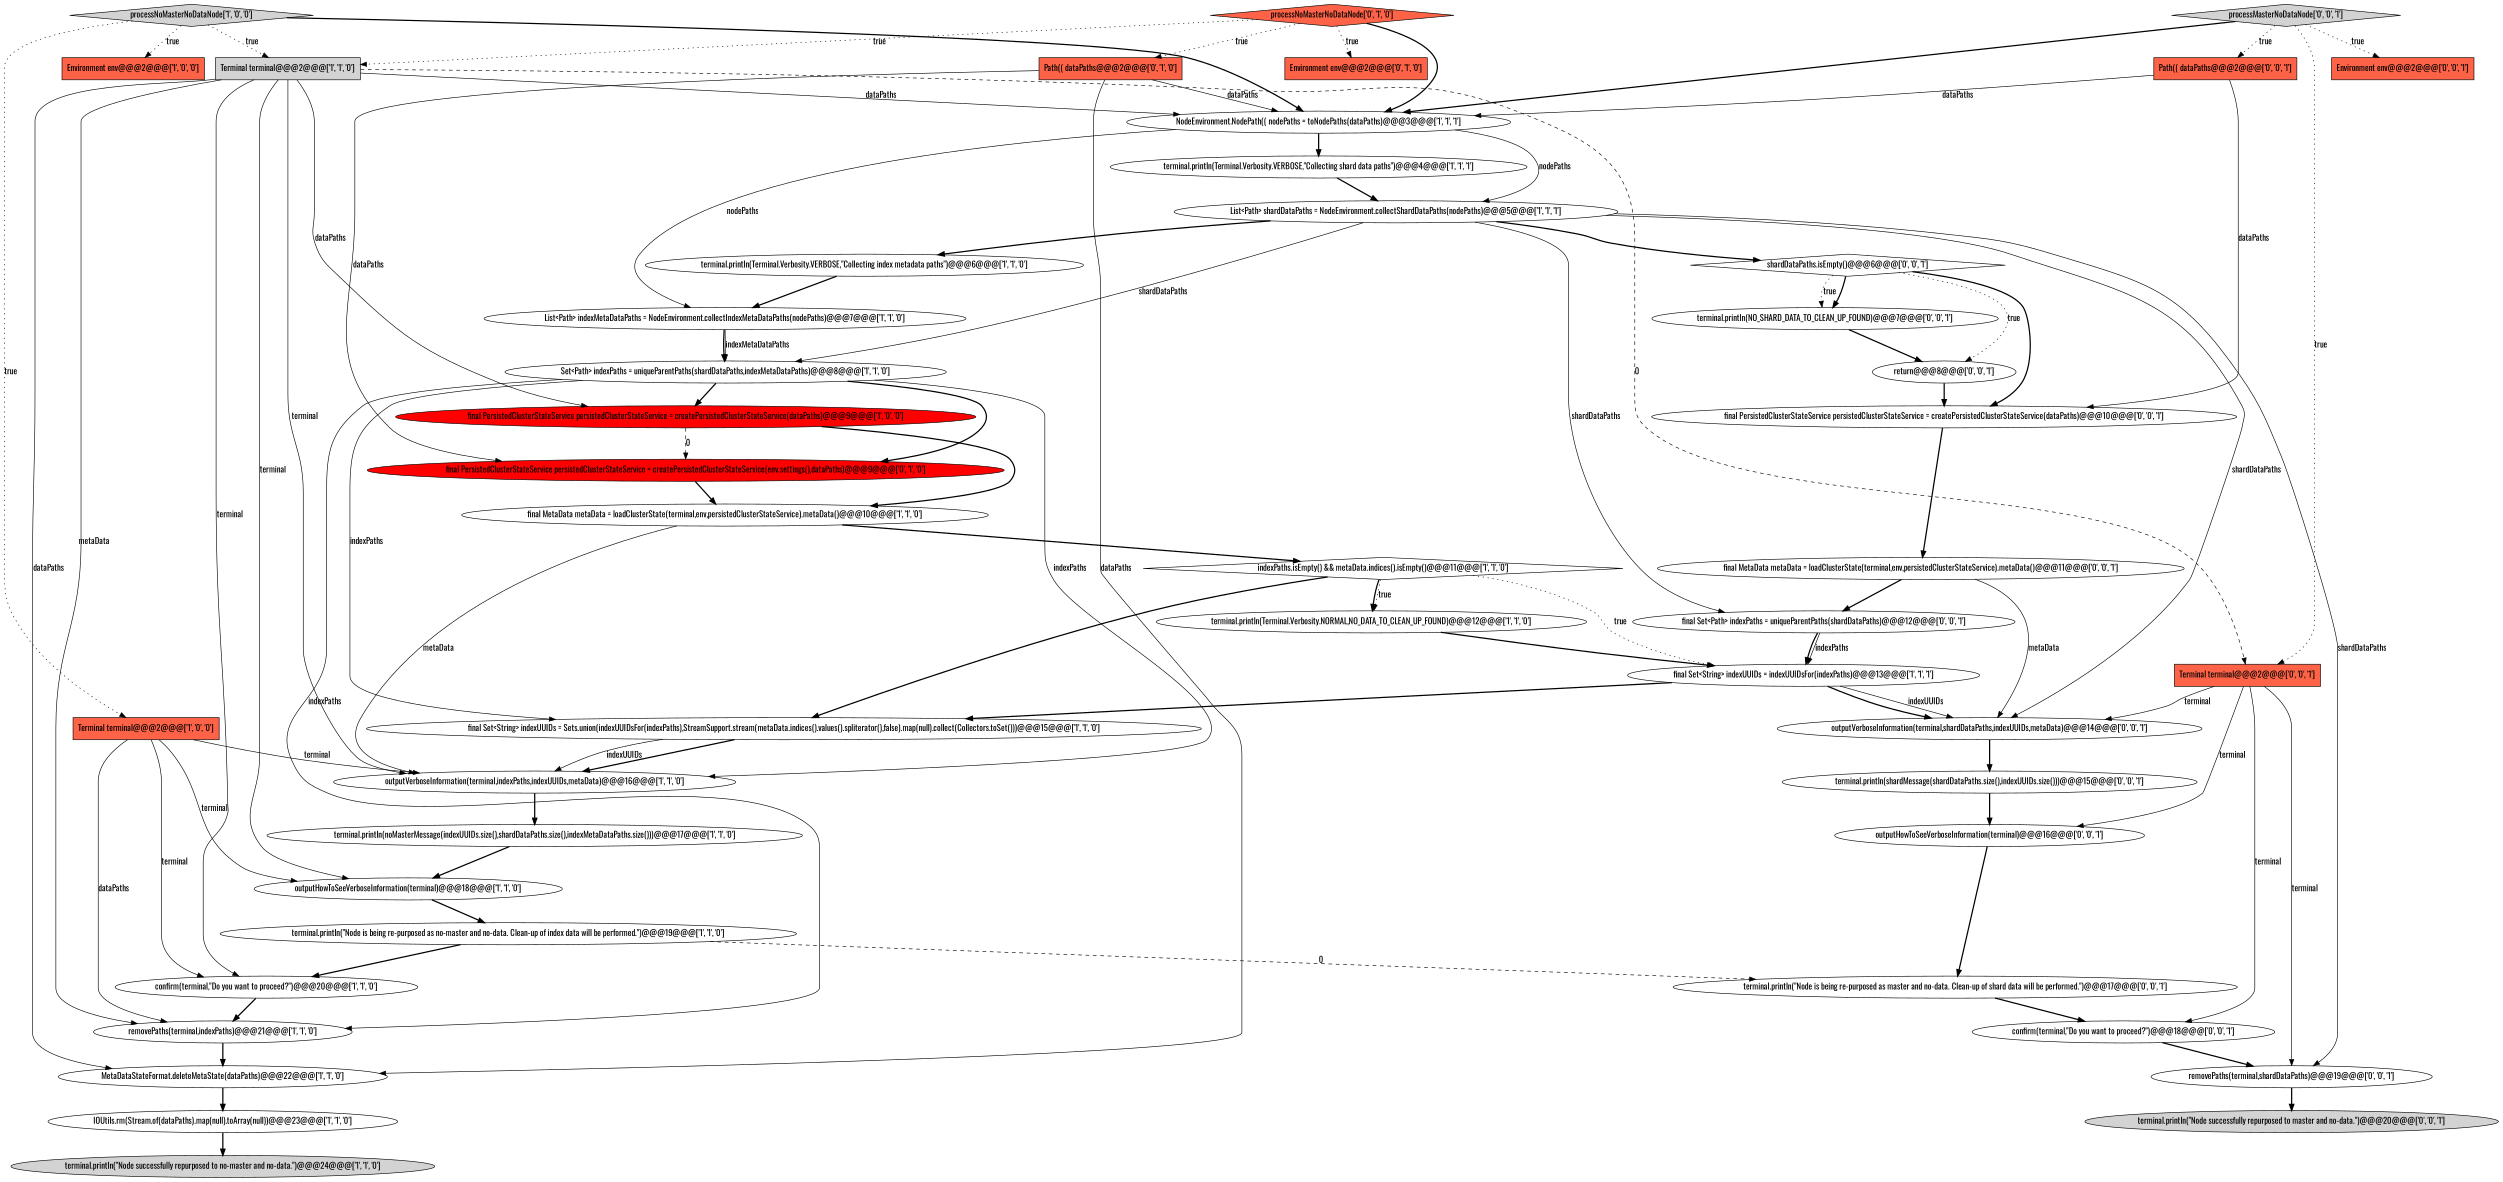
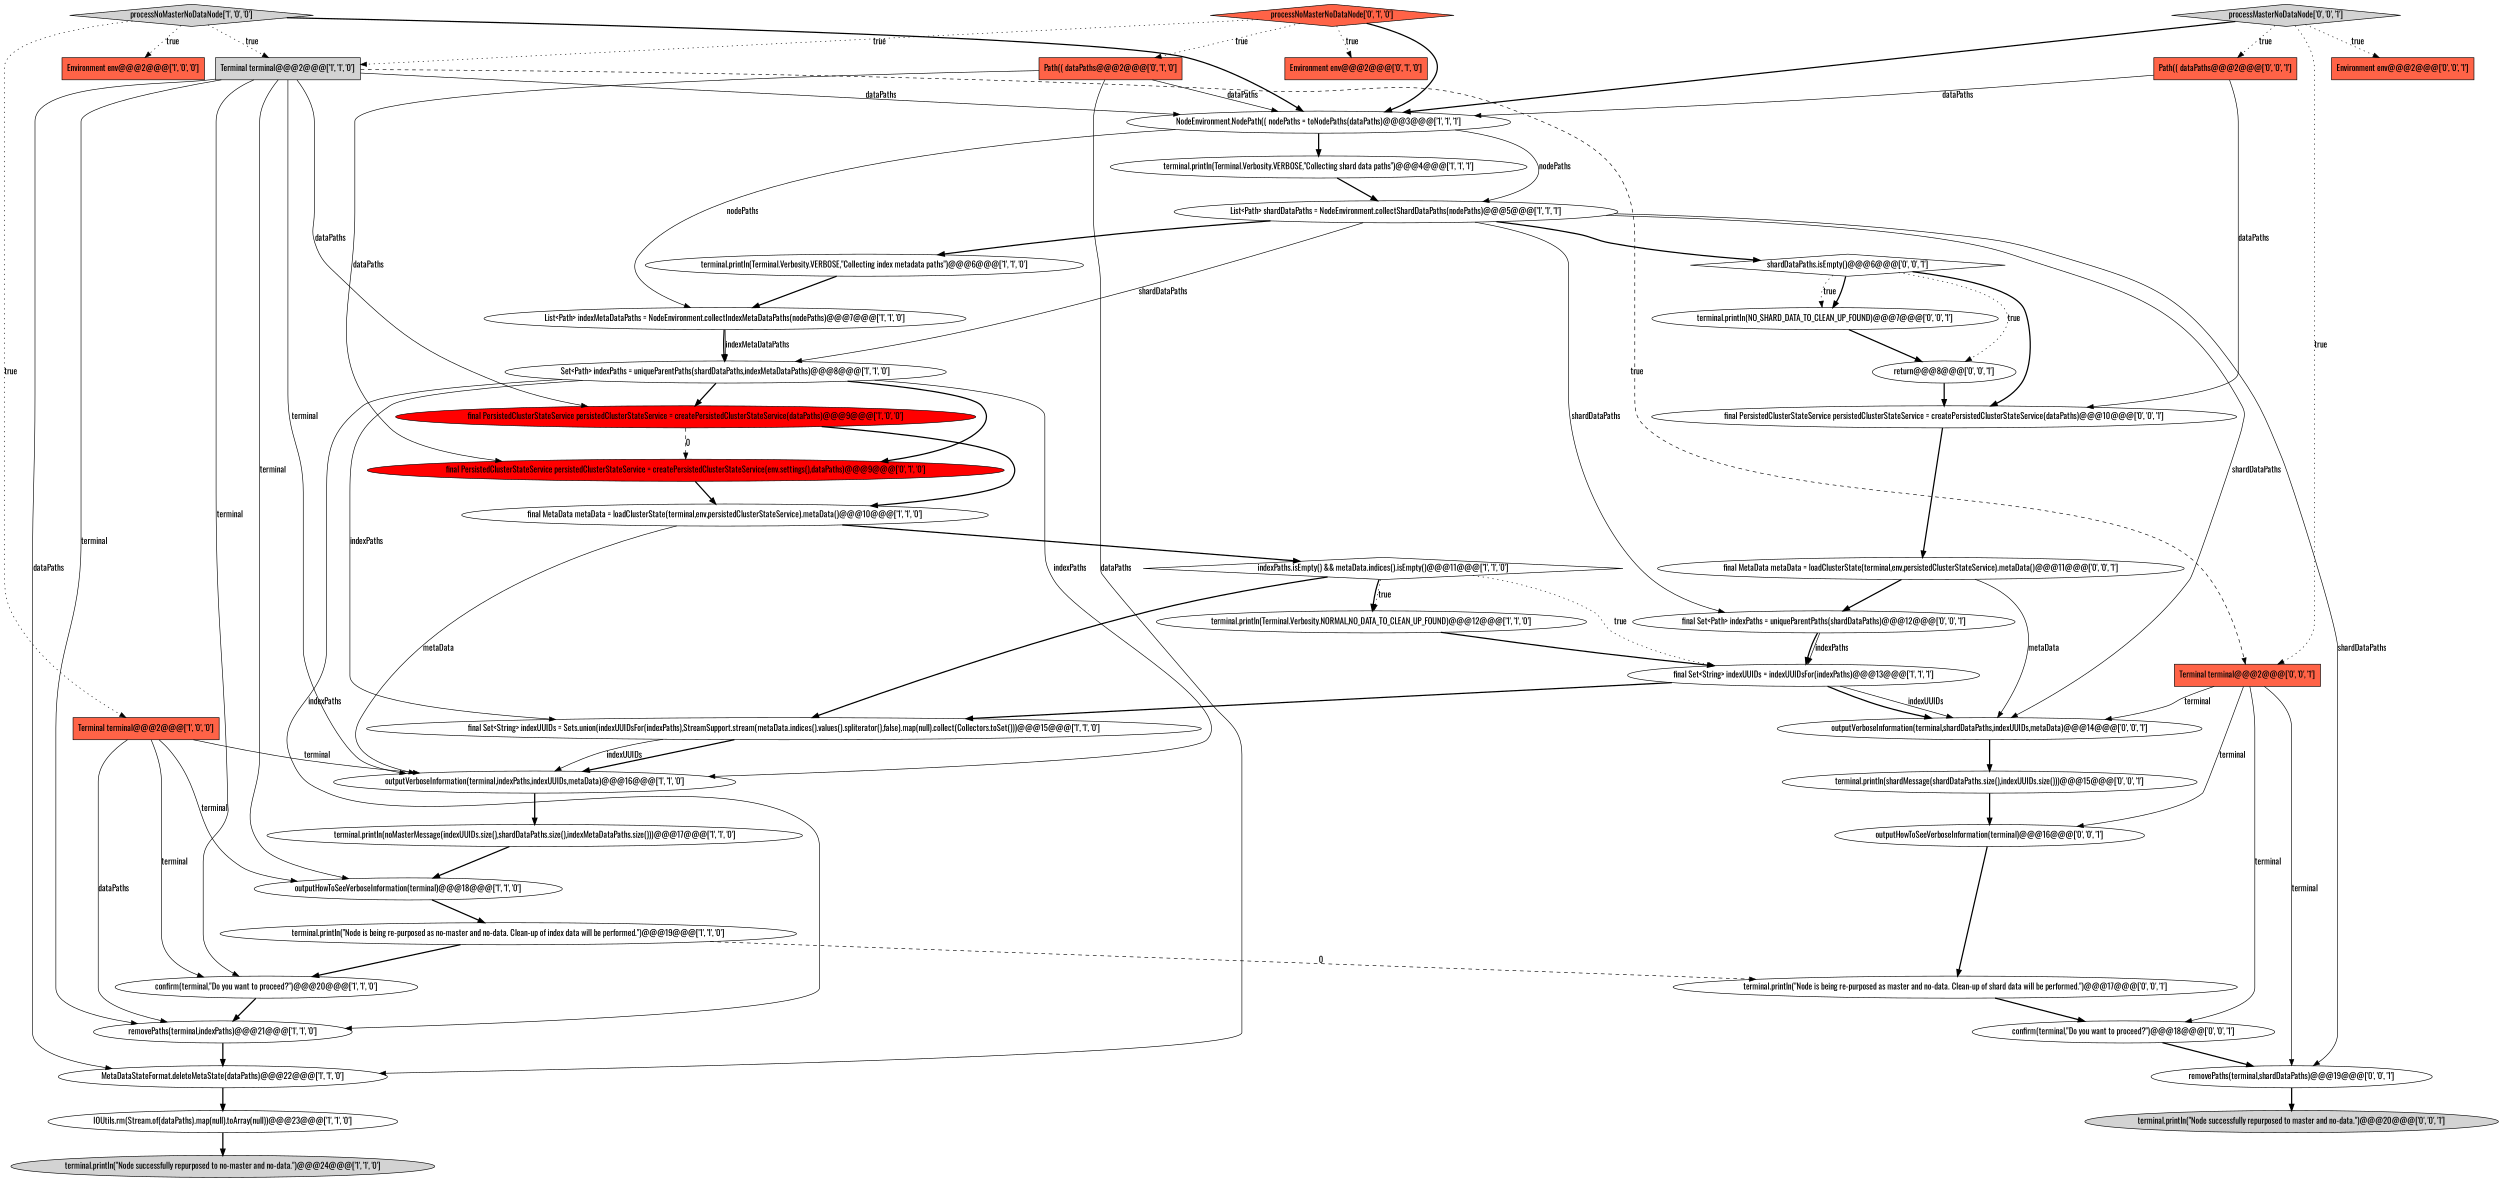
edge "Terminal terminal@@@2@@@['1', '1', '0']" -> "Terminal terminal@@@2@@@['0', '0', '1']": label "0" -> "true"
edge "Terminal terminal@@@2@@@['1', '1', '0']" -> "removePaths(terminal,indexPaths)@@@21@@@['1', '1', '0']": label "metaData" -> "terminal"
